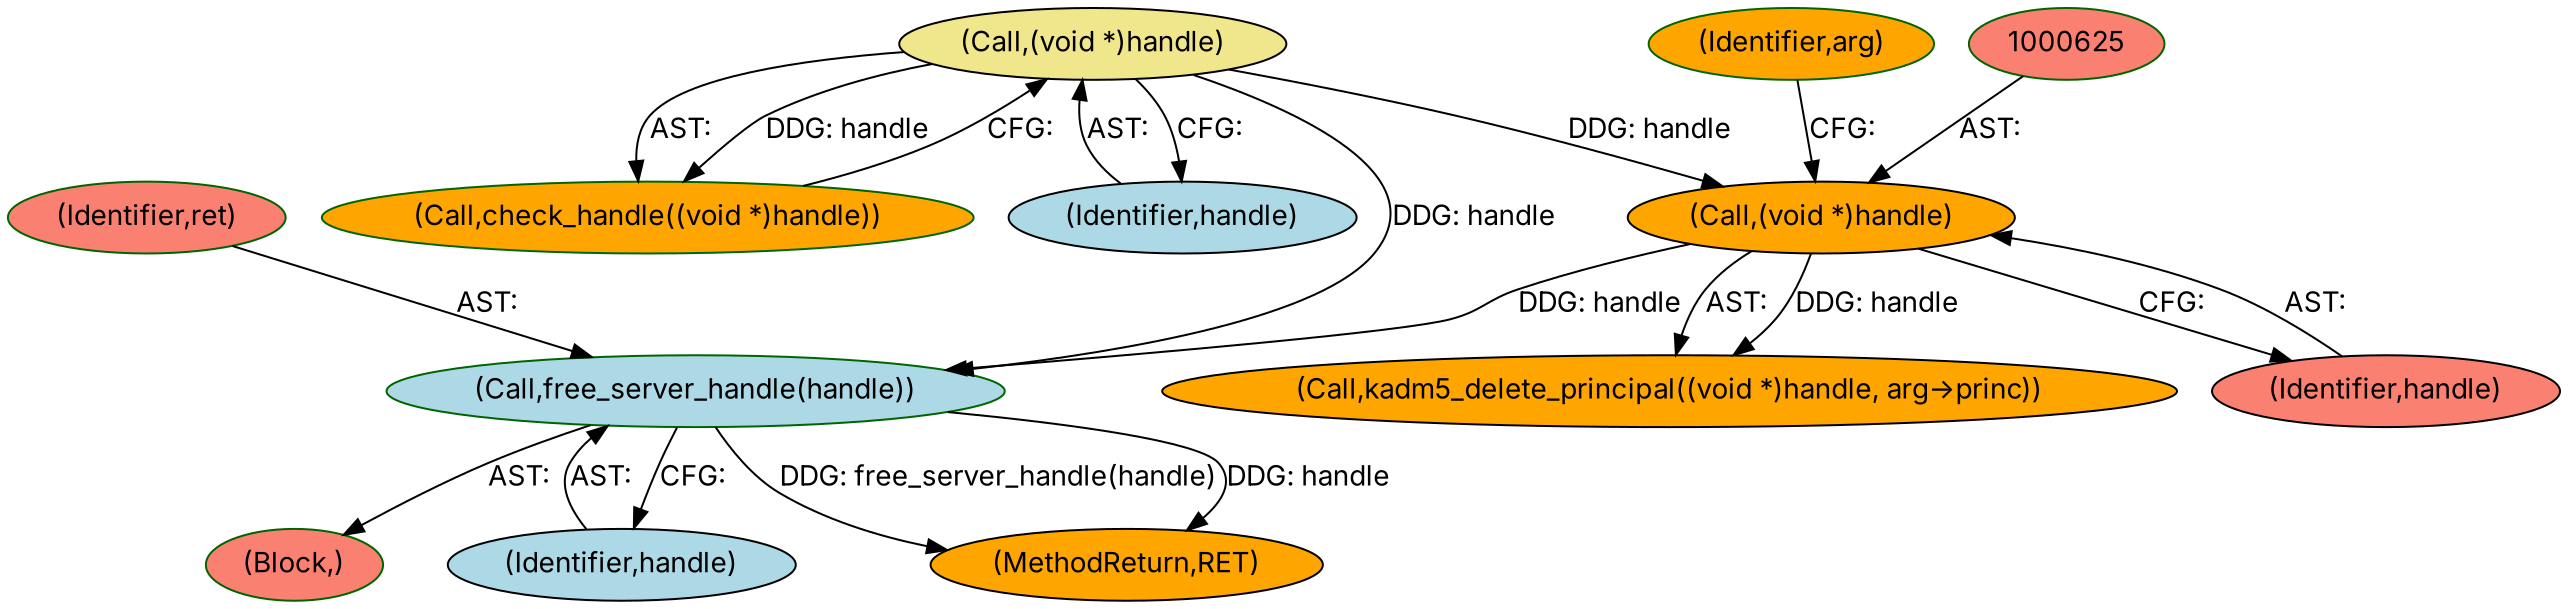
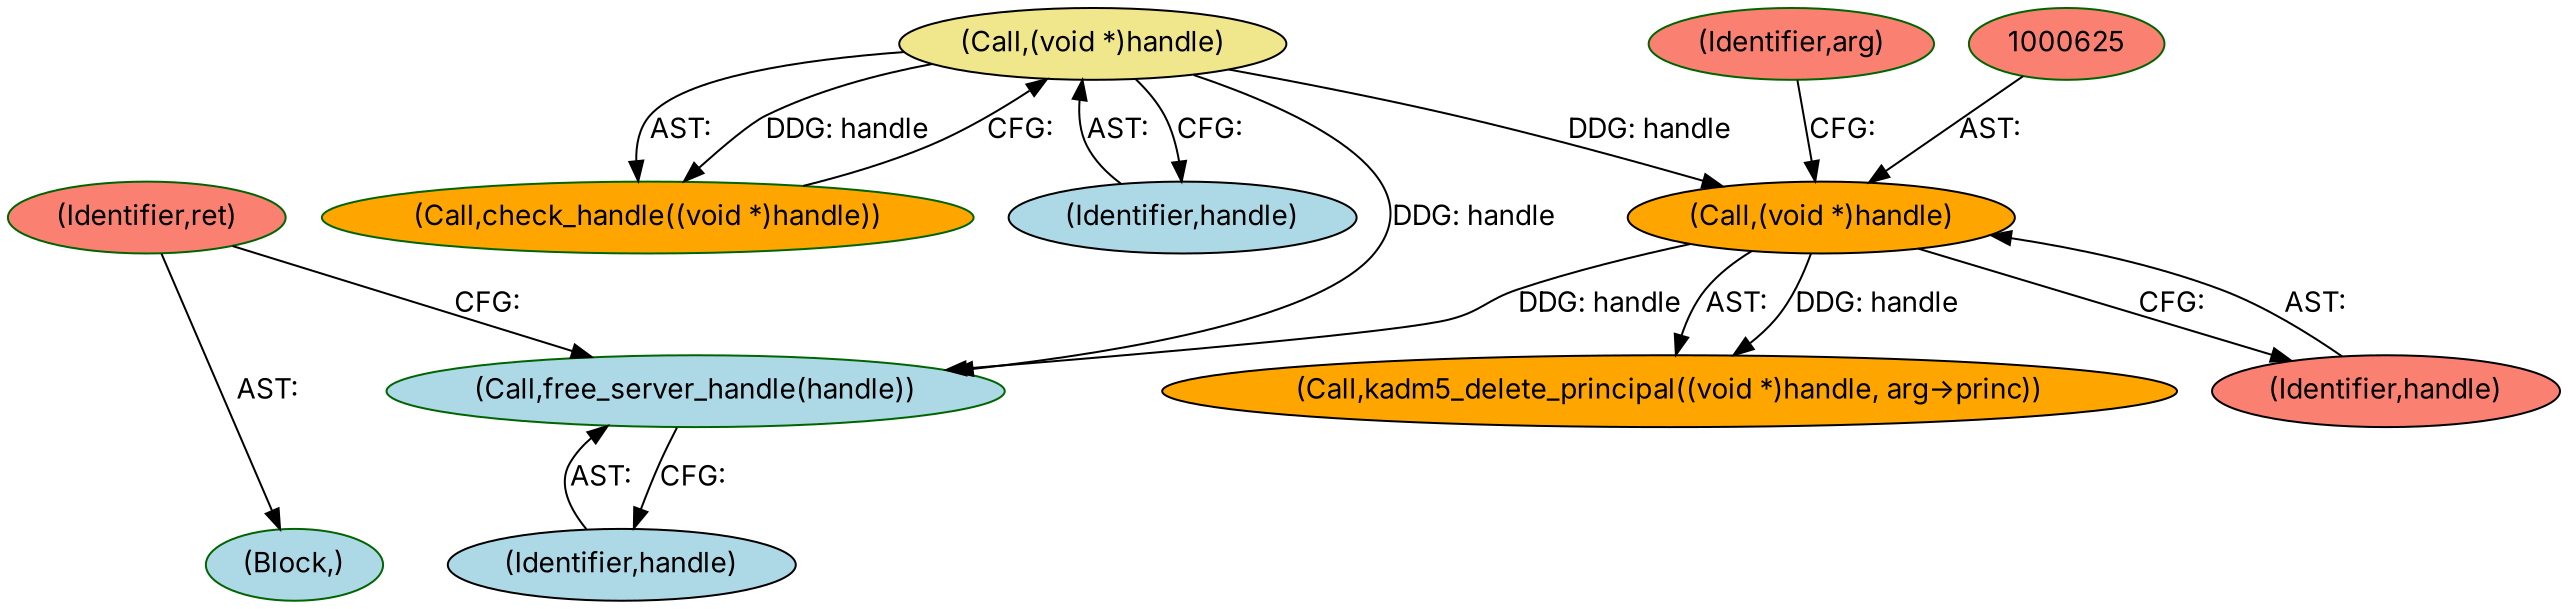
node "(Identifier,arg)": fillcolor orange -> salmon
edge "(Identifier,ret)" -> "(Call,free_server_handle(handle))": label "AST: " -> "CFG: "
edge "(Call,free_server_handle(handle))" -> "(Block,)": now "(Identifier,ret)" -> "(Block,)"
node "(Block,)": fillcolor salmon -> lightblue
node "(MethodReturn,RET)": removed
